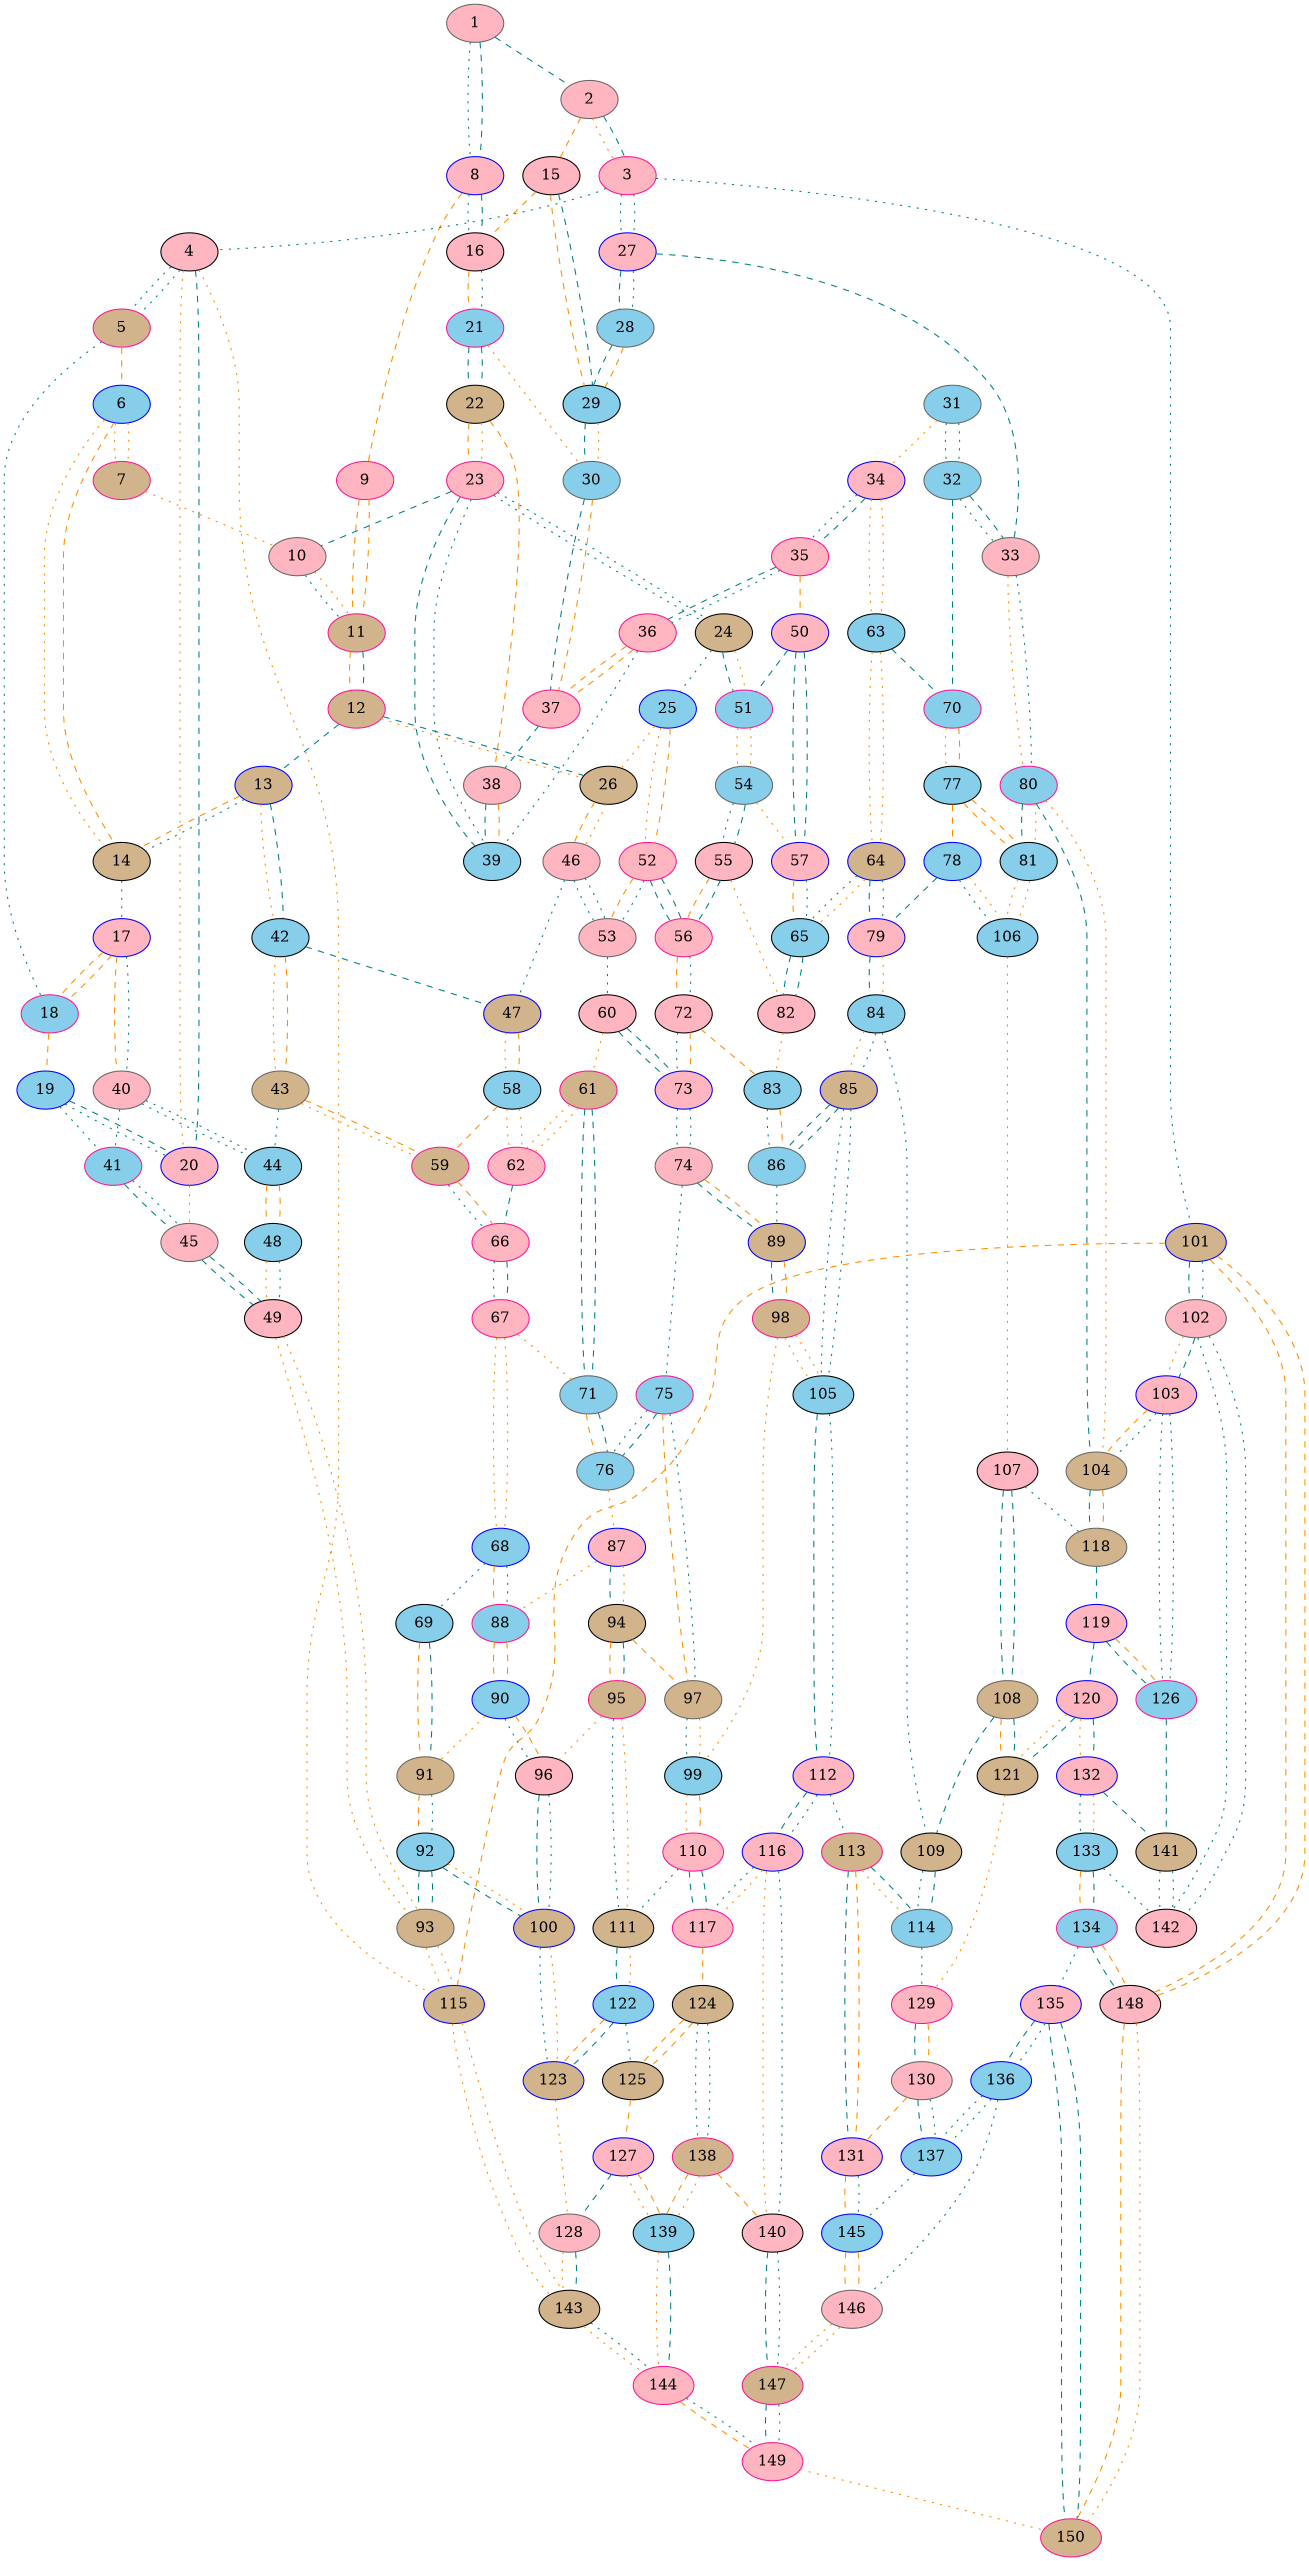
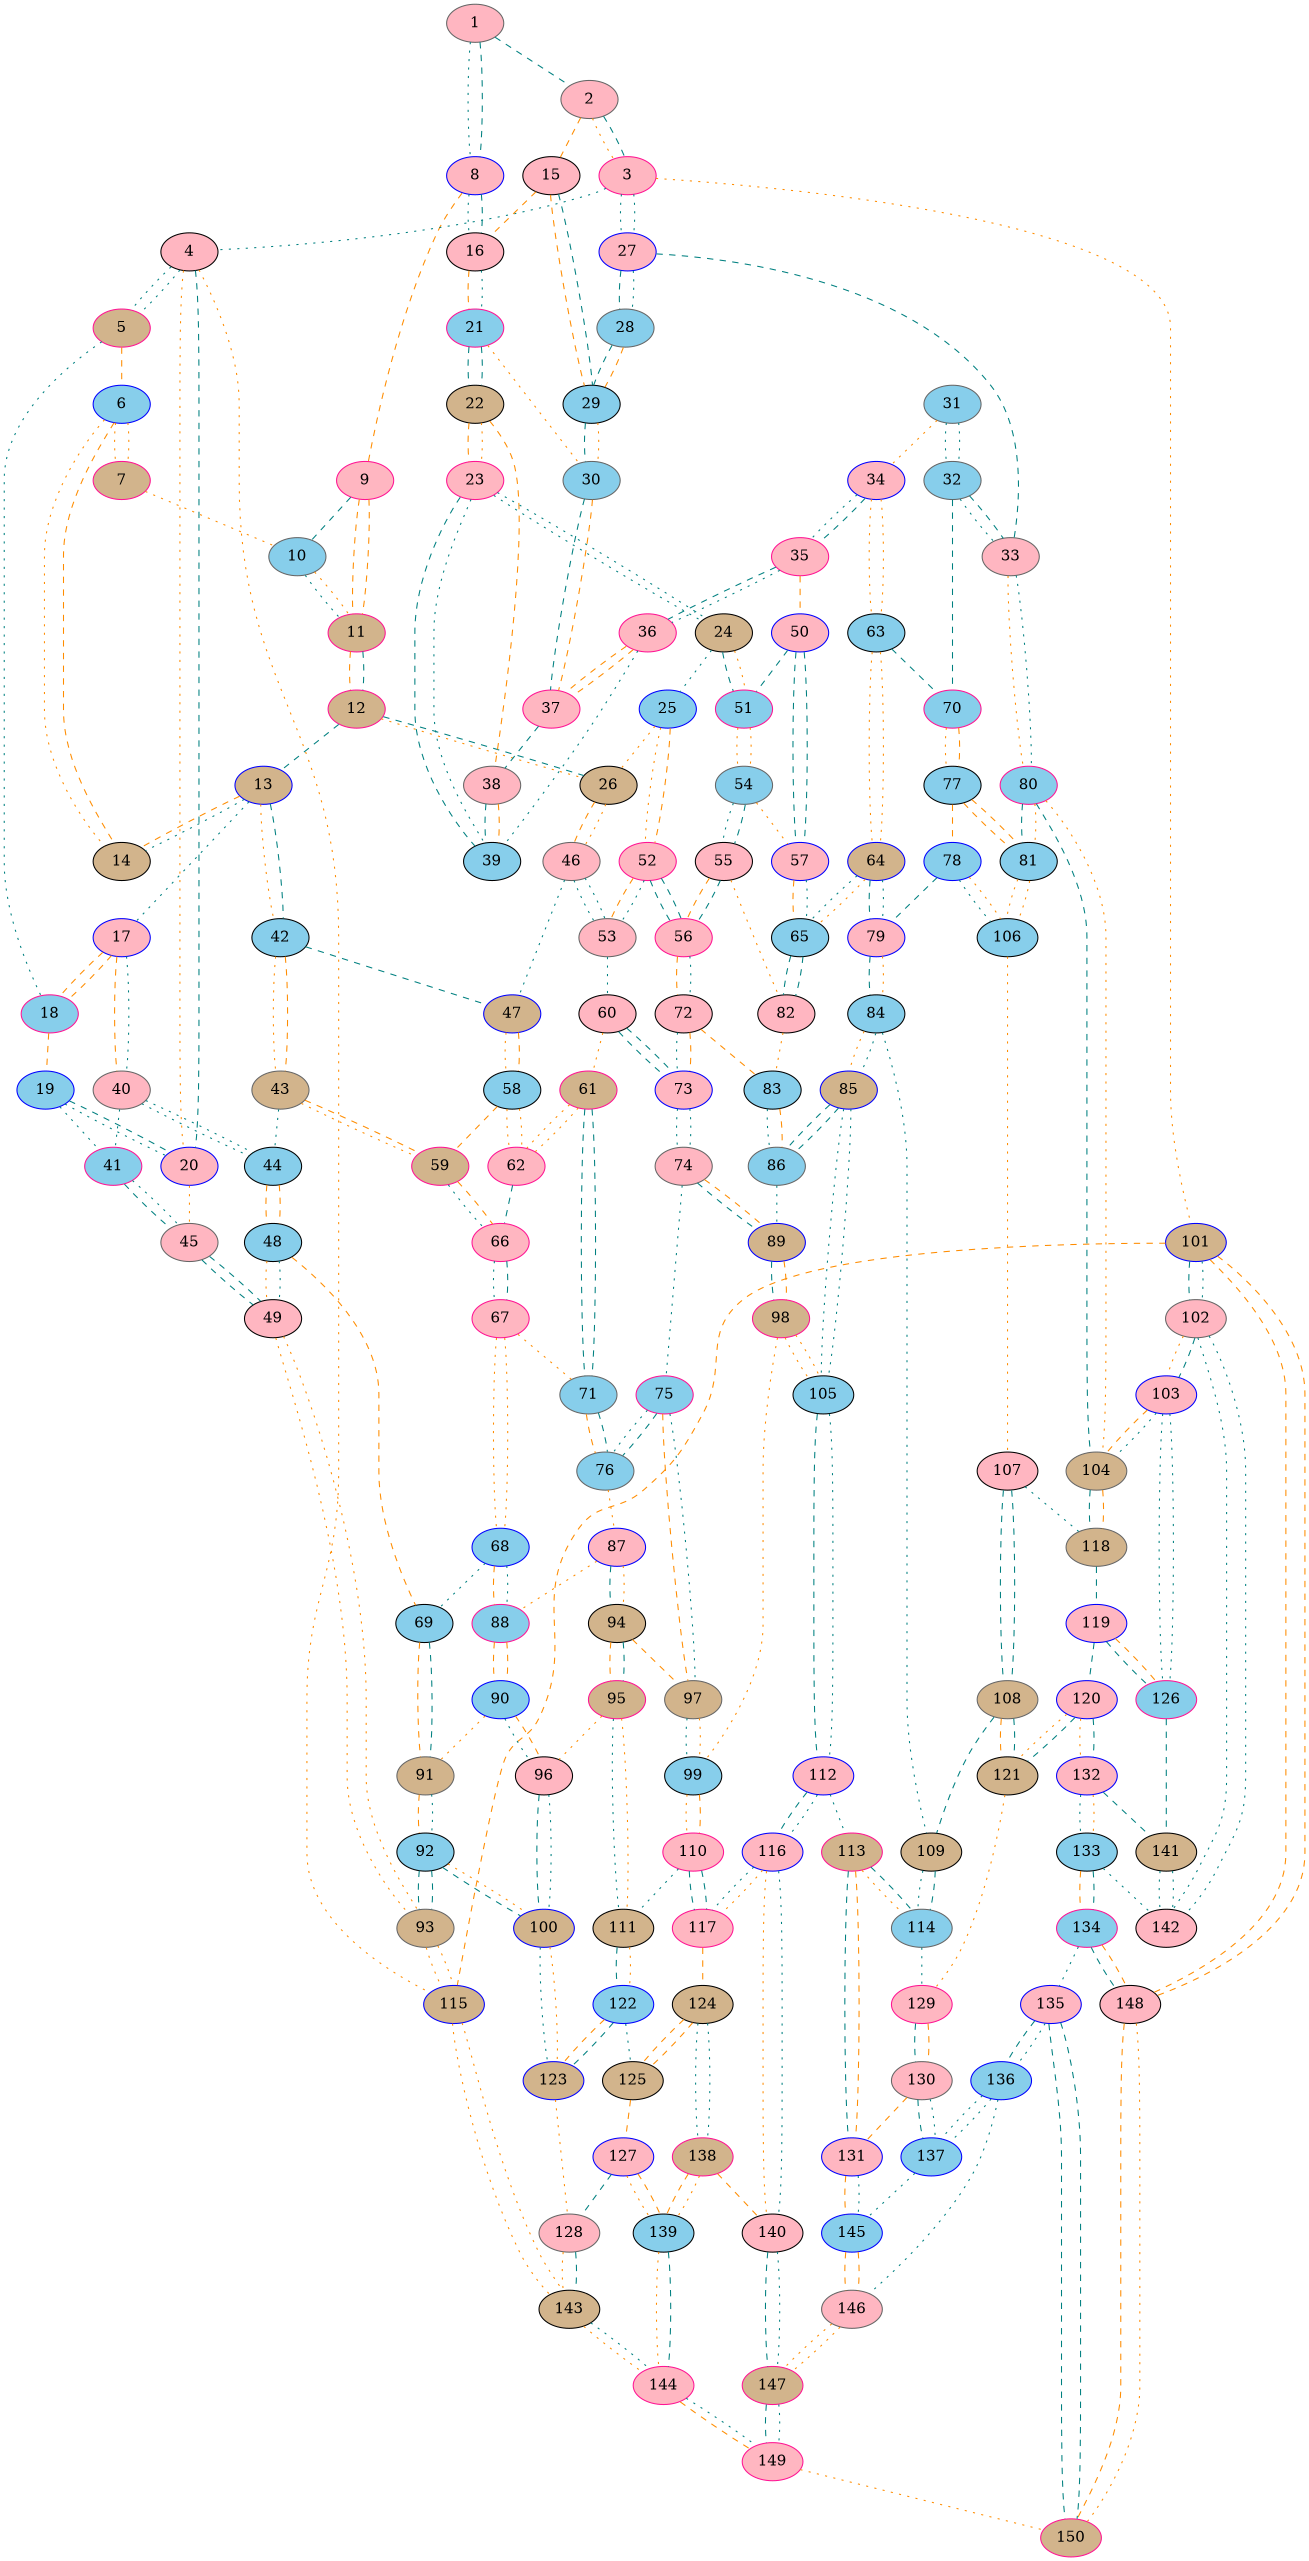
edge "3" -- "101": color teal -> darkorange
edge "23" -- "10": now "9" -- "10"
node "10": fillcolor lightpink -> skyblue
edge "14" -- "17": now "13" -- "17"
edge "48" -- "69": added
